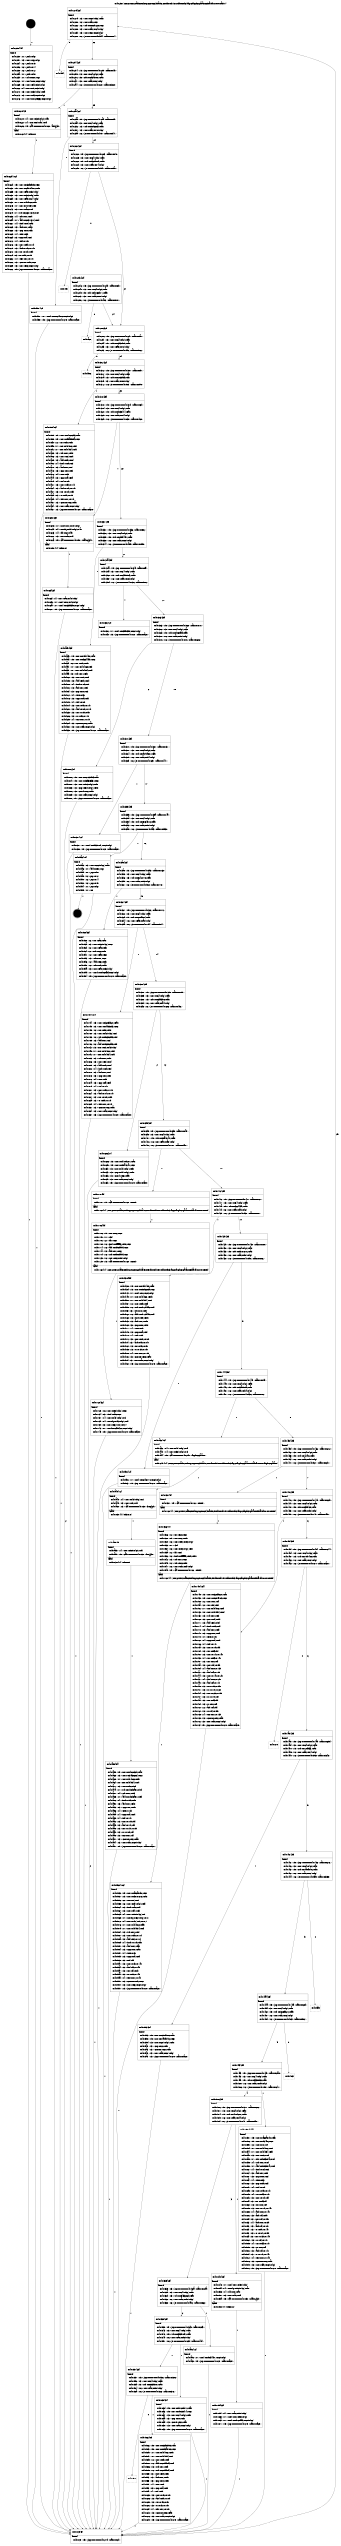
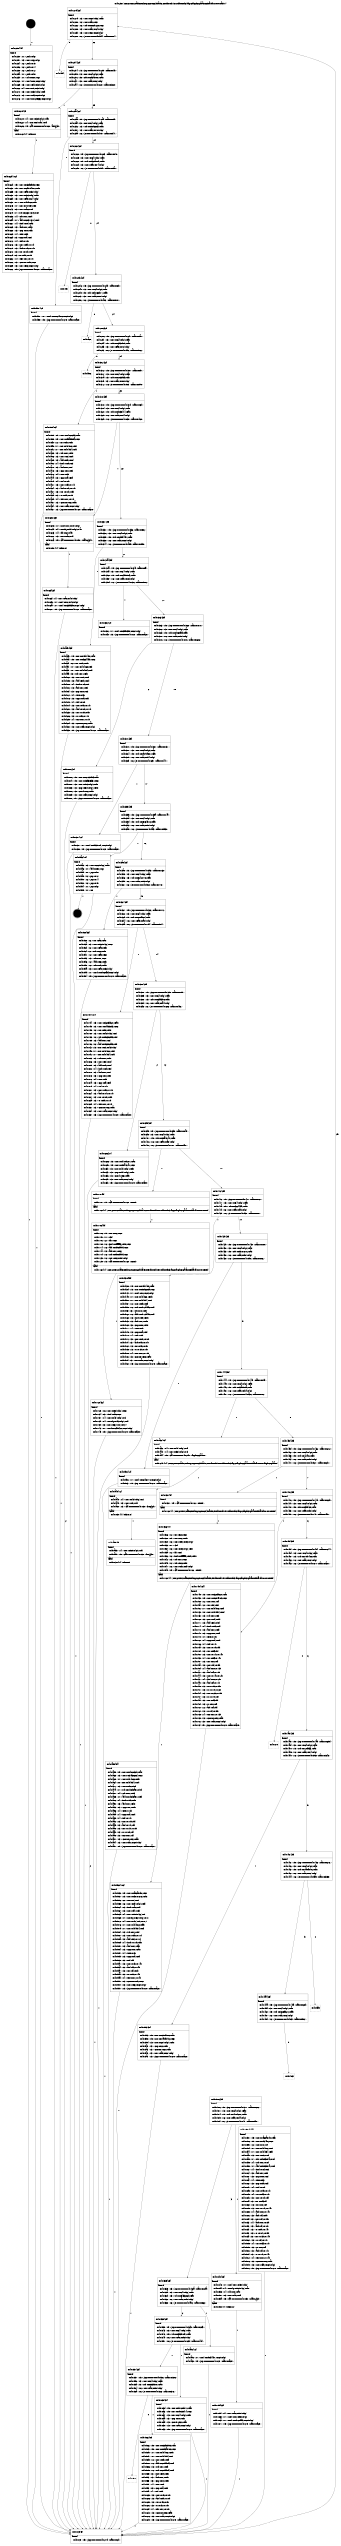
edge "0x4012c0 [22]" -> "0x4012ec [22]": now "0x4012c0 [22]" -> "0x4012d6 [22]"
edge "0x401a55 [9]" -> "0x401a5e [94]": removed, label "1"
node "0x4014f3 [25]": removed
